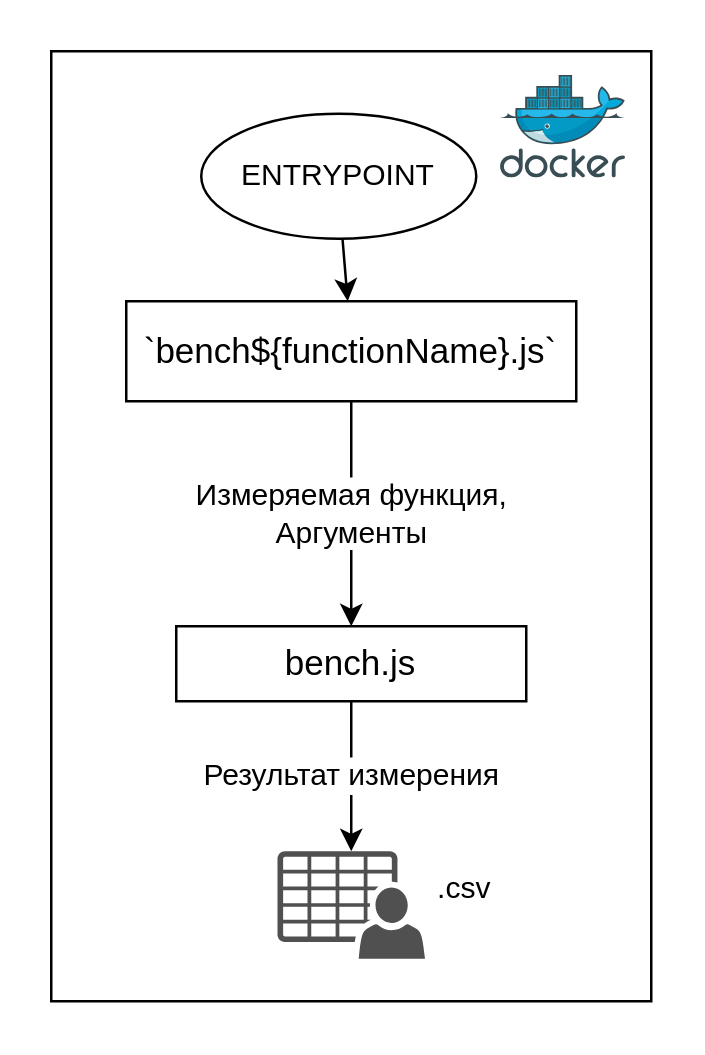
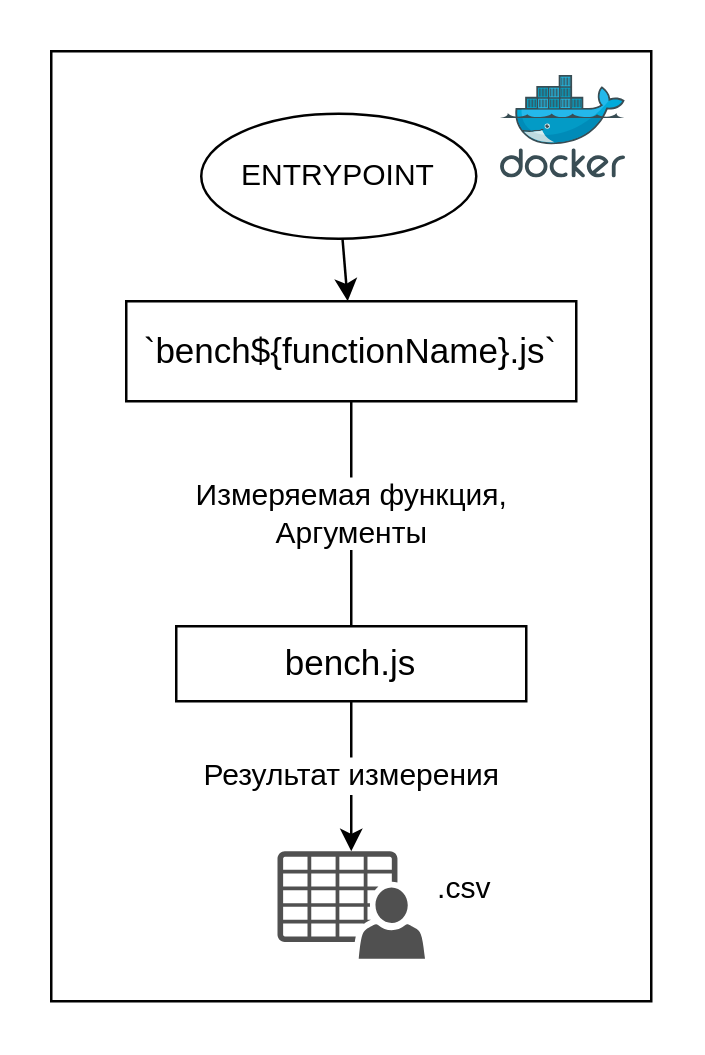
edge "`bench${functionName}.js`" -> "bench.js": arrowhead classic -> none
